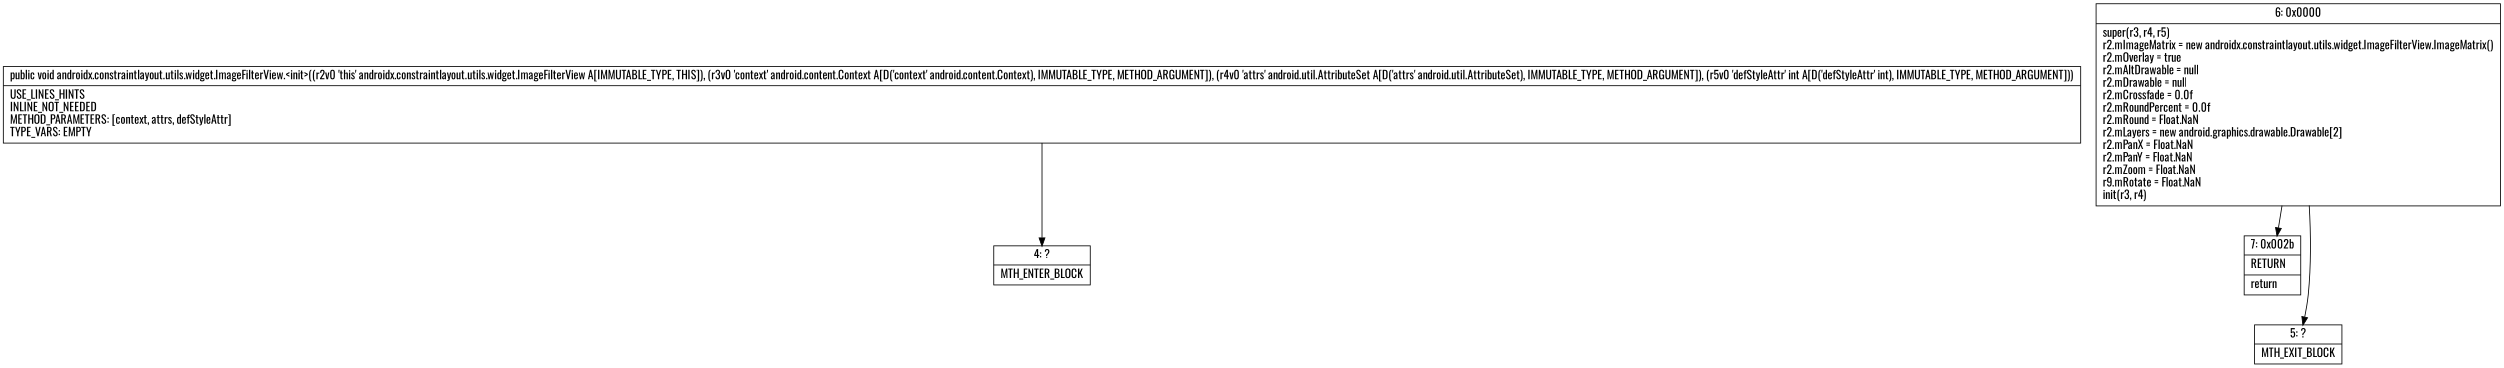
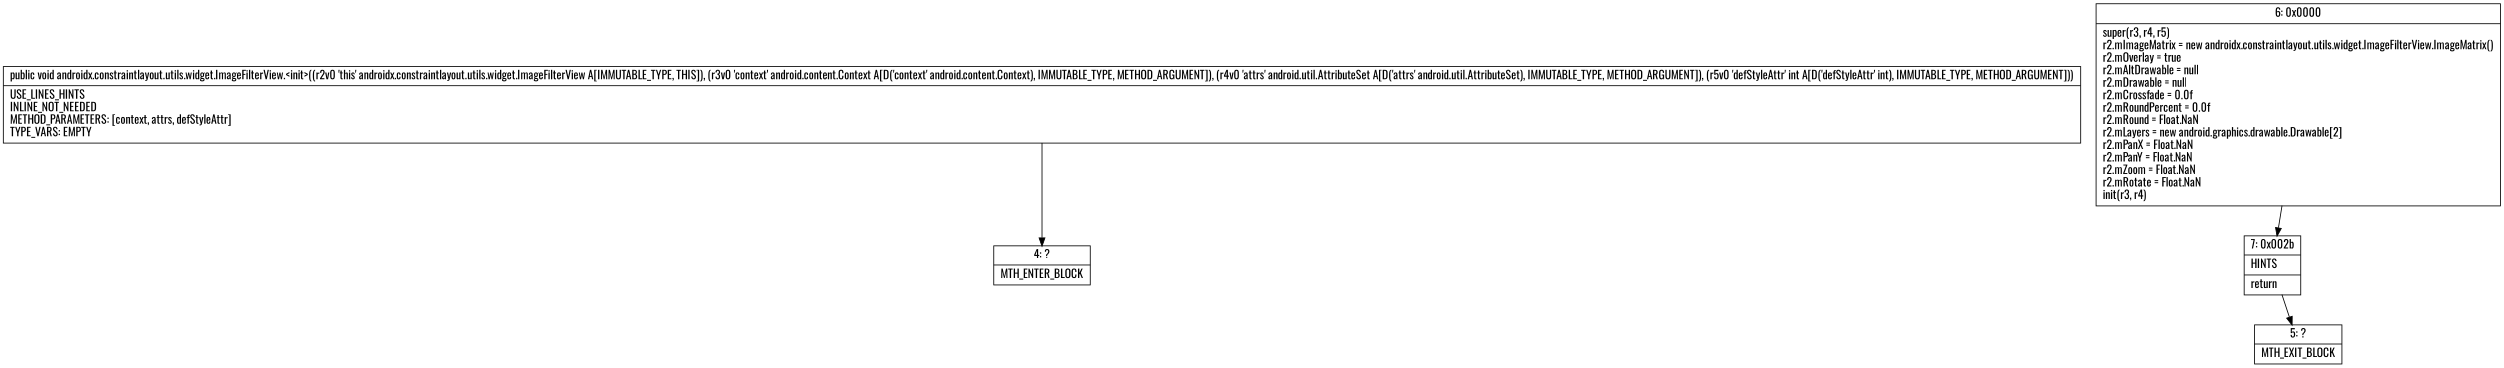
node "6: 0x0000": text "r9.mRotate = Float.NaN" -> "r2.mRotate = Float.NaN"
edge "6: 0x0000" -> "5: ?": now "7: 0x002b" -> "5: ?"
node "7: 0x002b": text "RETURN" -> "HINTS"
